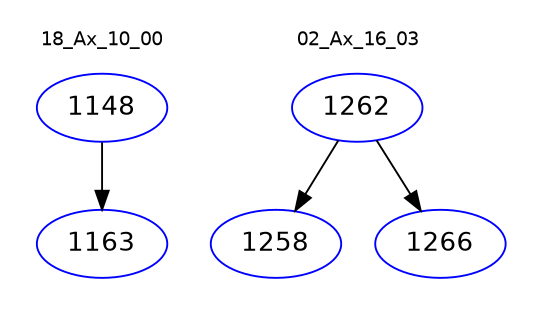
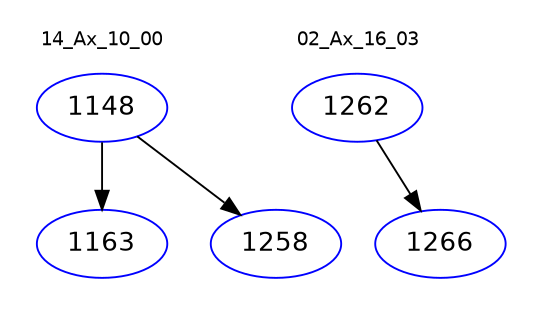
cluster "18_Ax_10_00": label "18_Ax_10_00" -> "14_Ax_10_00"
edge "1262" -> "1258": now "1148" -> "1258"
